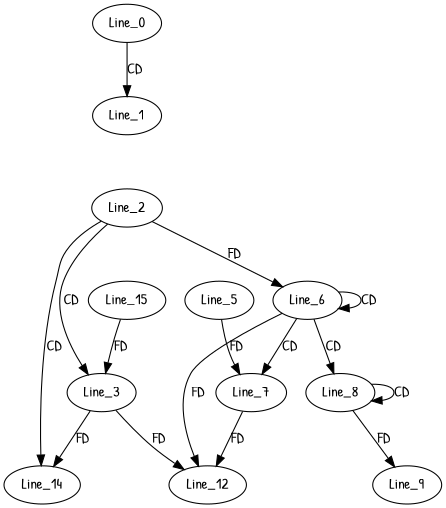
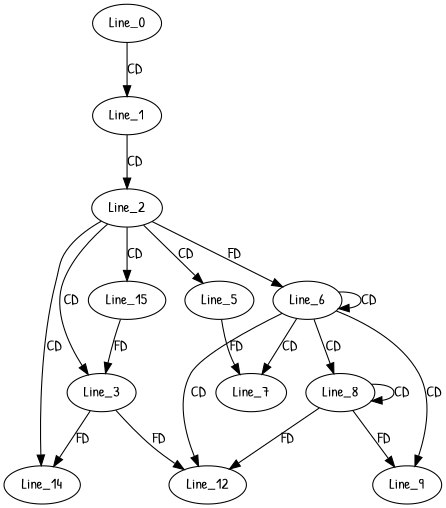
edge "Line_1" -> "Line_2": added, label "CD"
edge "Line_2" -> "Line_15": added, label "CD"
edge "Line_2" -> "Line_5": added, label "CD"
edge "Line_6" -> "Line_9": added, label "CD"
edge "Line_6" -> "Line_12": label "FD" -> "CD"
edge "Line_7" -> "Line_12": now "Line_8" -> "Line_12"
